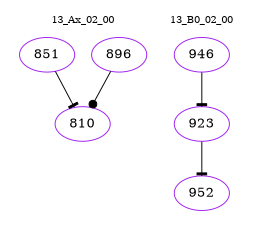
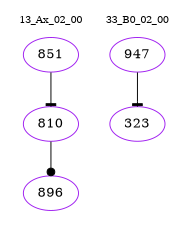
cluster "13_B0_02_00": label "13_B0_02_00" -> "33_B0_02_00"
node "946": label "946" -> "947"
edge "896" -> "810": reversed
node "923": label "923" -> "323"
node "952": removed
